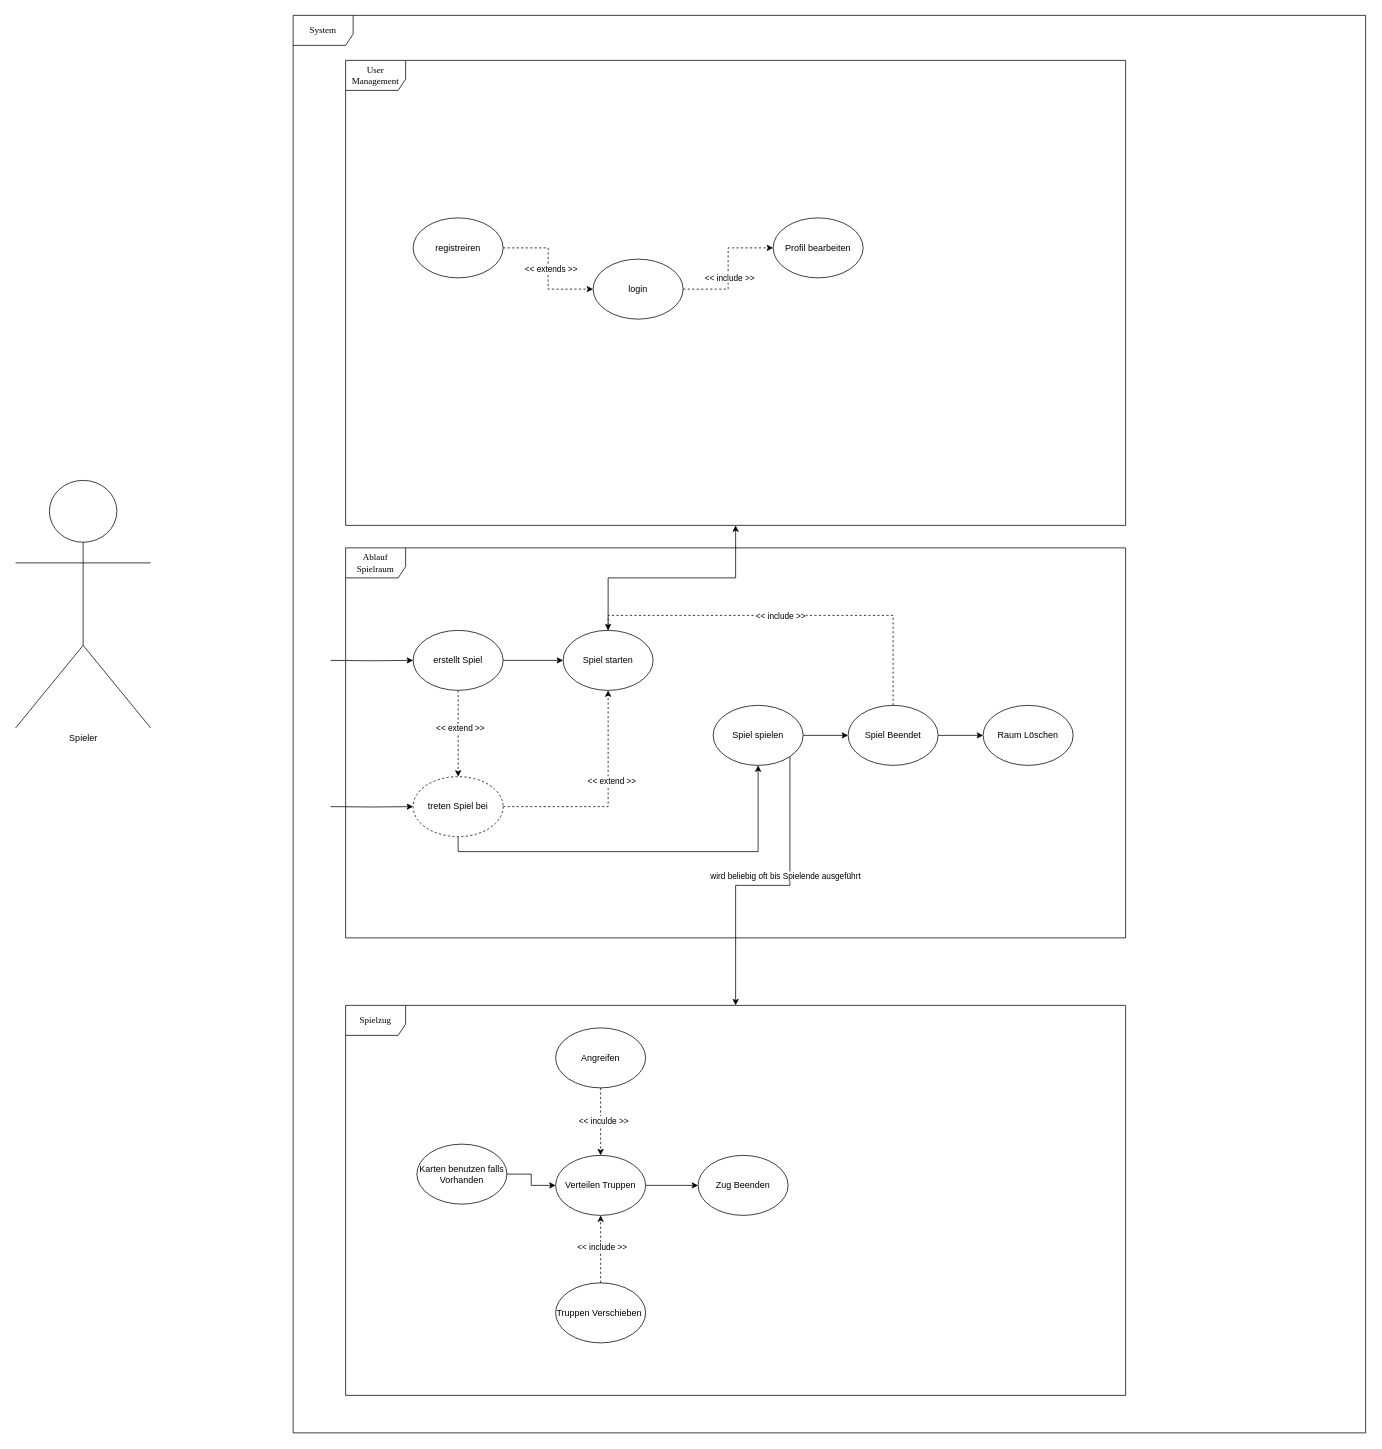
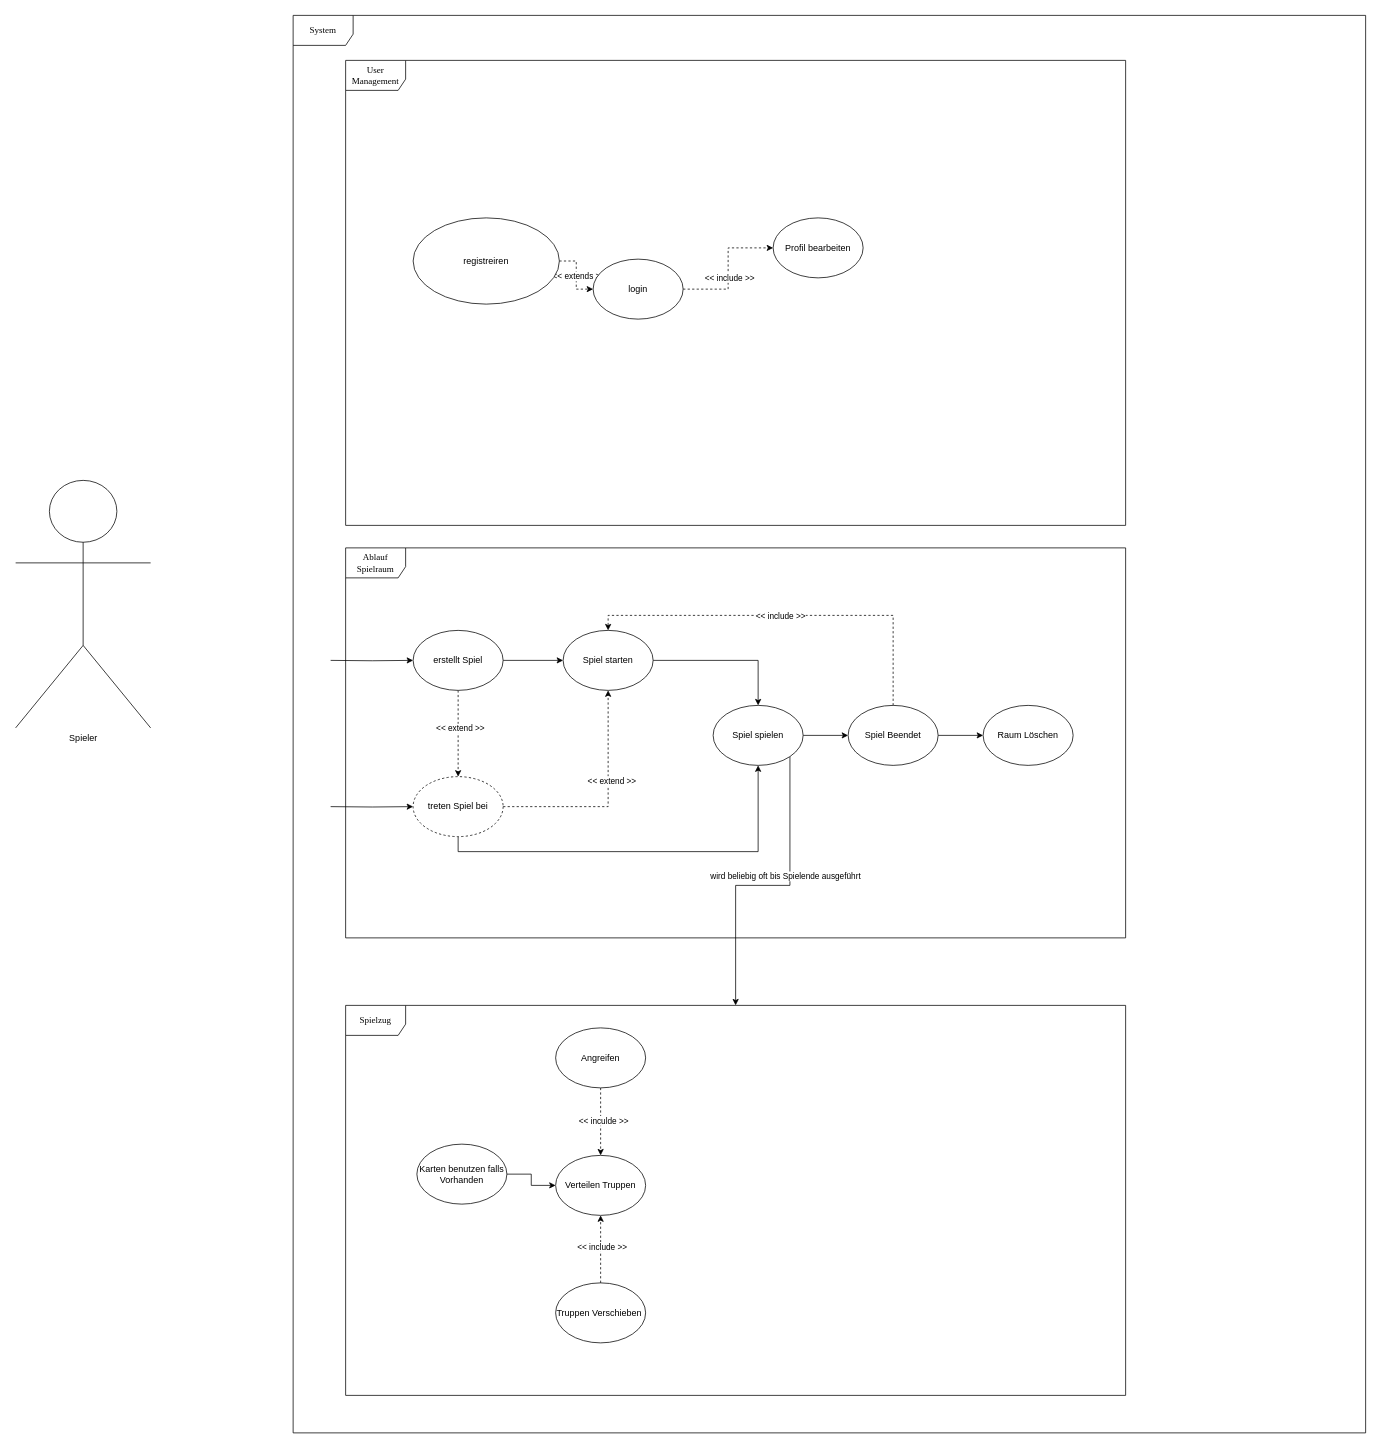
node "registreiren": size 90x60 -> 146x86
edge "Spiel starten" -> "User Management": now "Spiel starten" -> "Spiel spielen"
edge "Verteilen Truppen" -> "Zug Beenden": removed
node "Zug Beenden": removed
